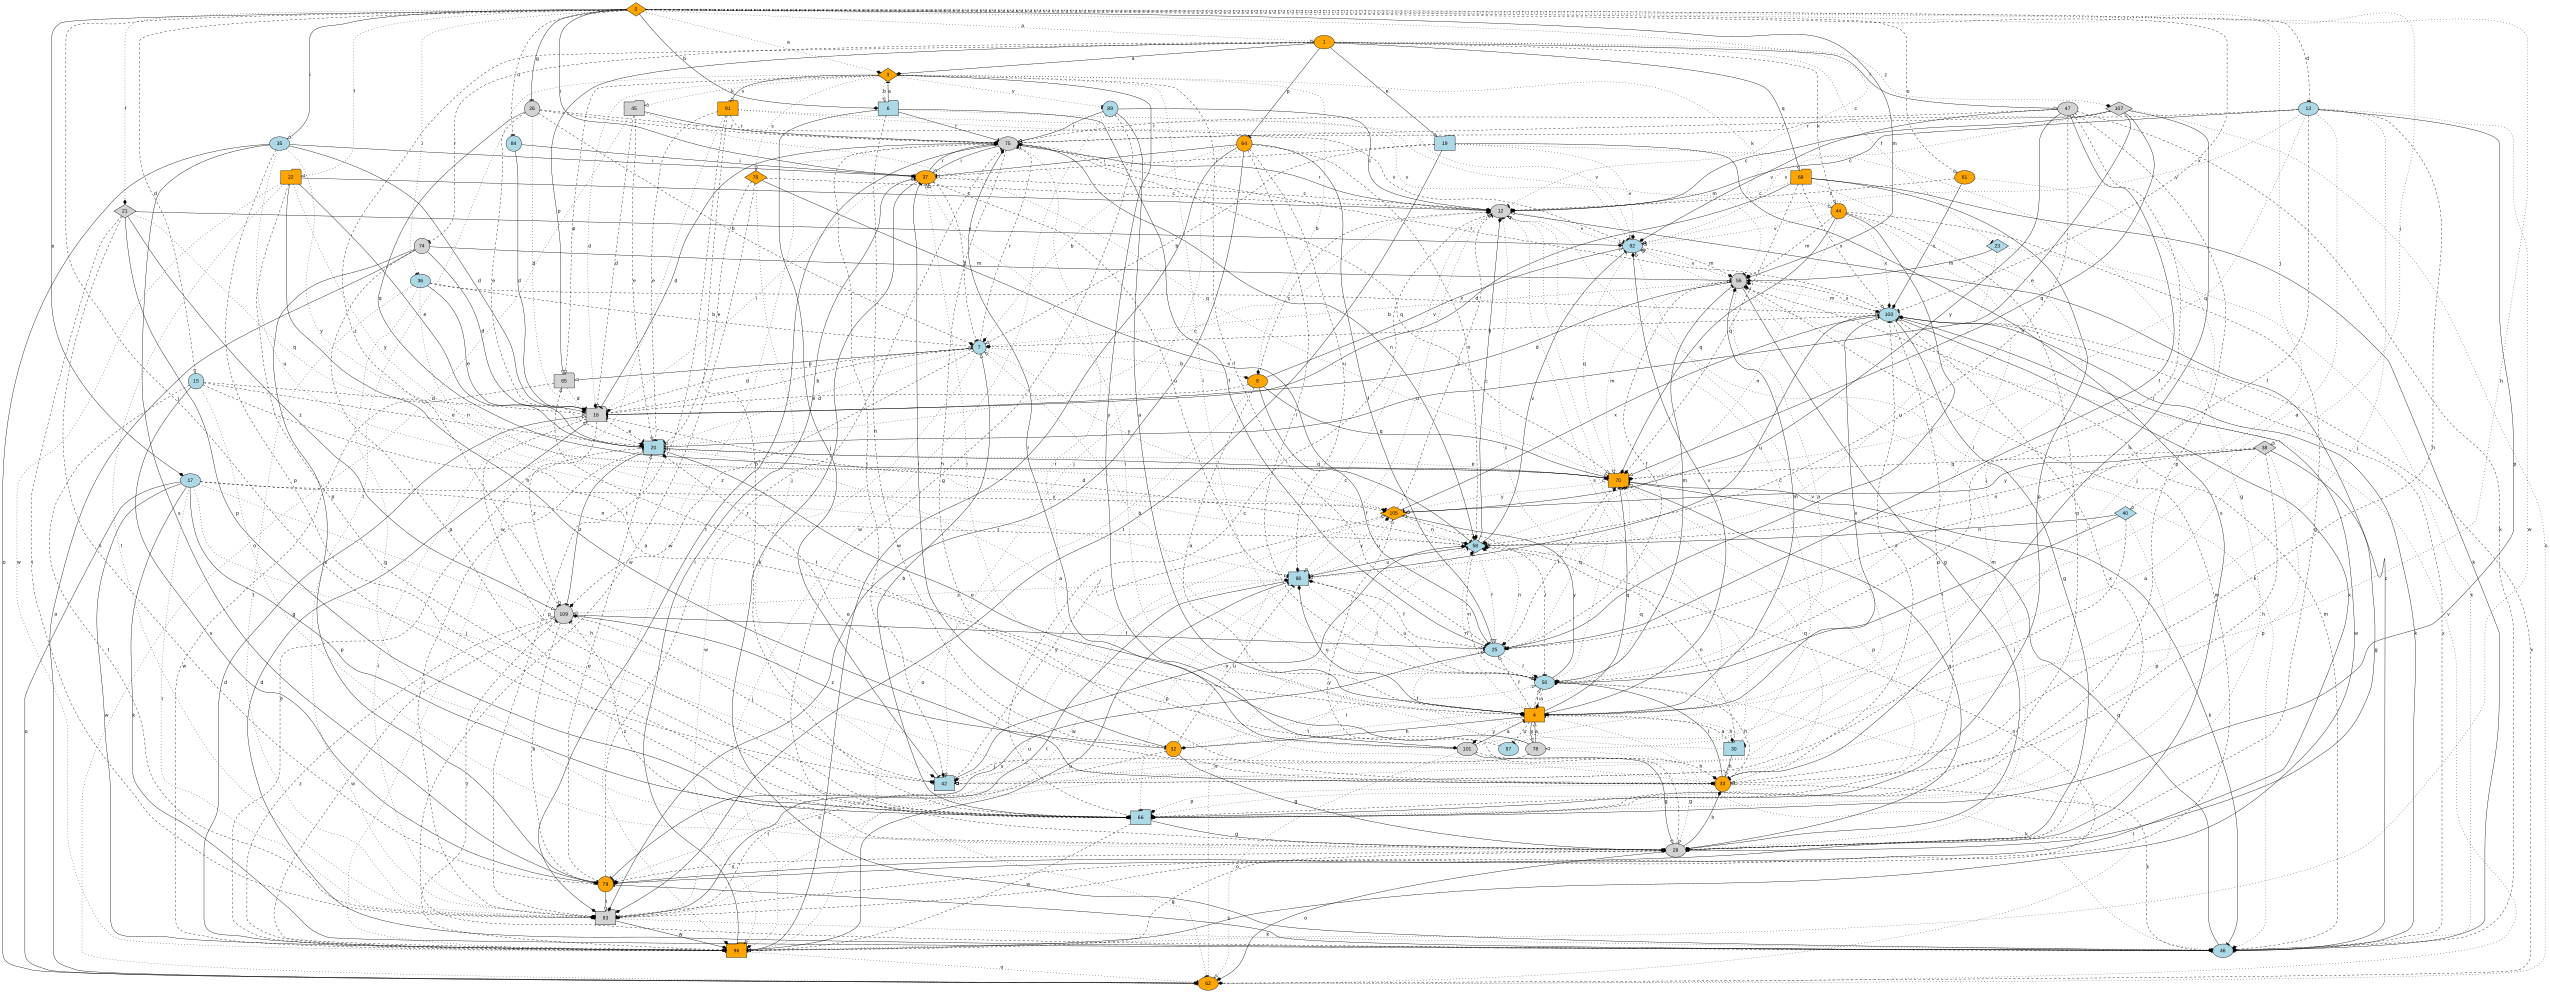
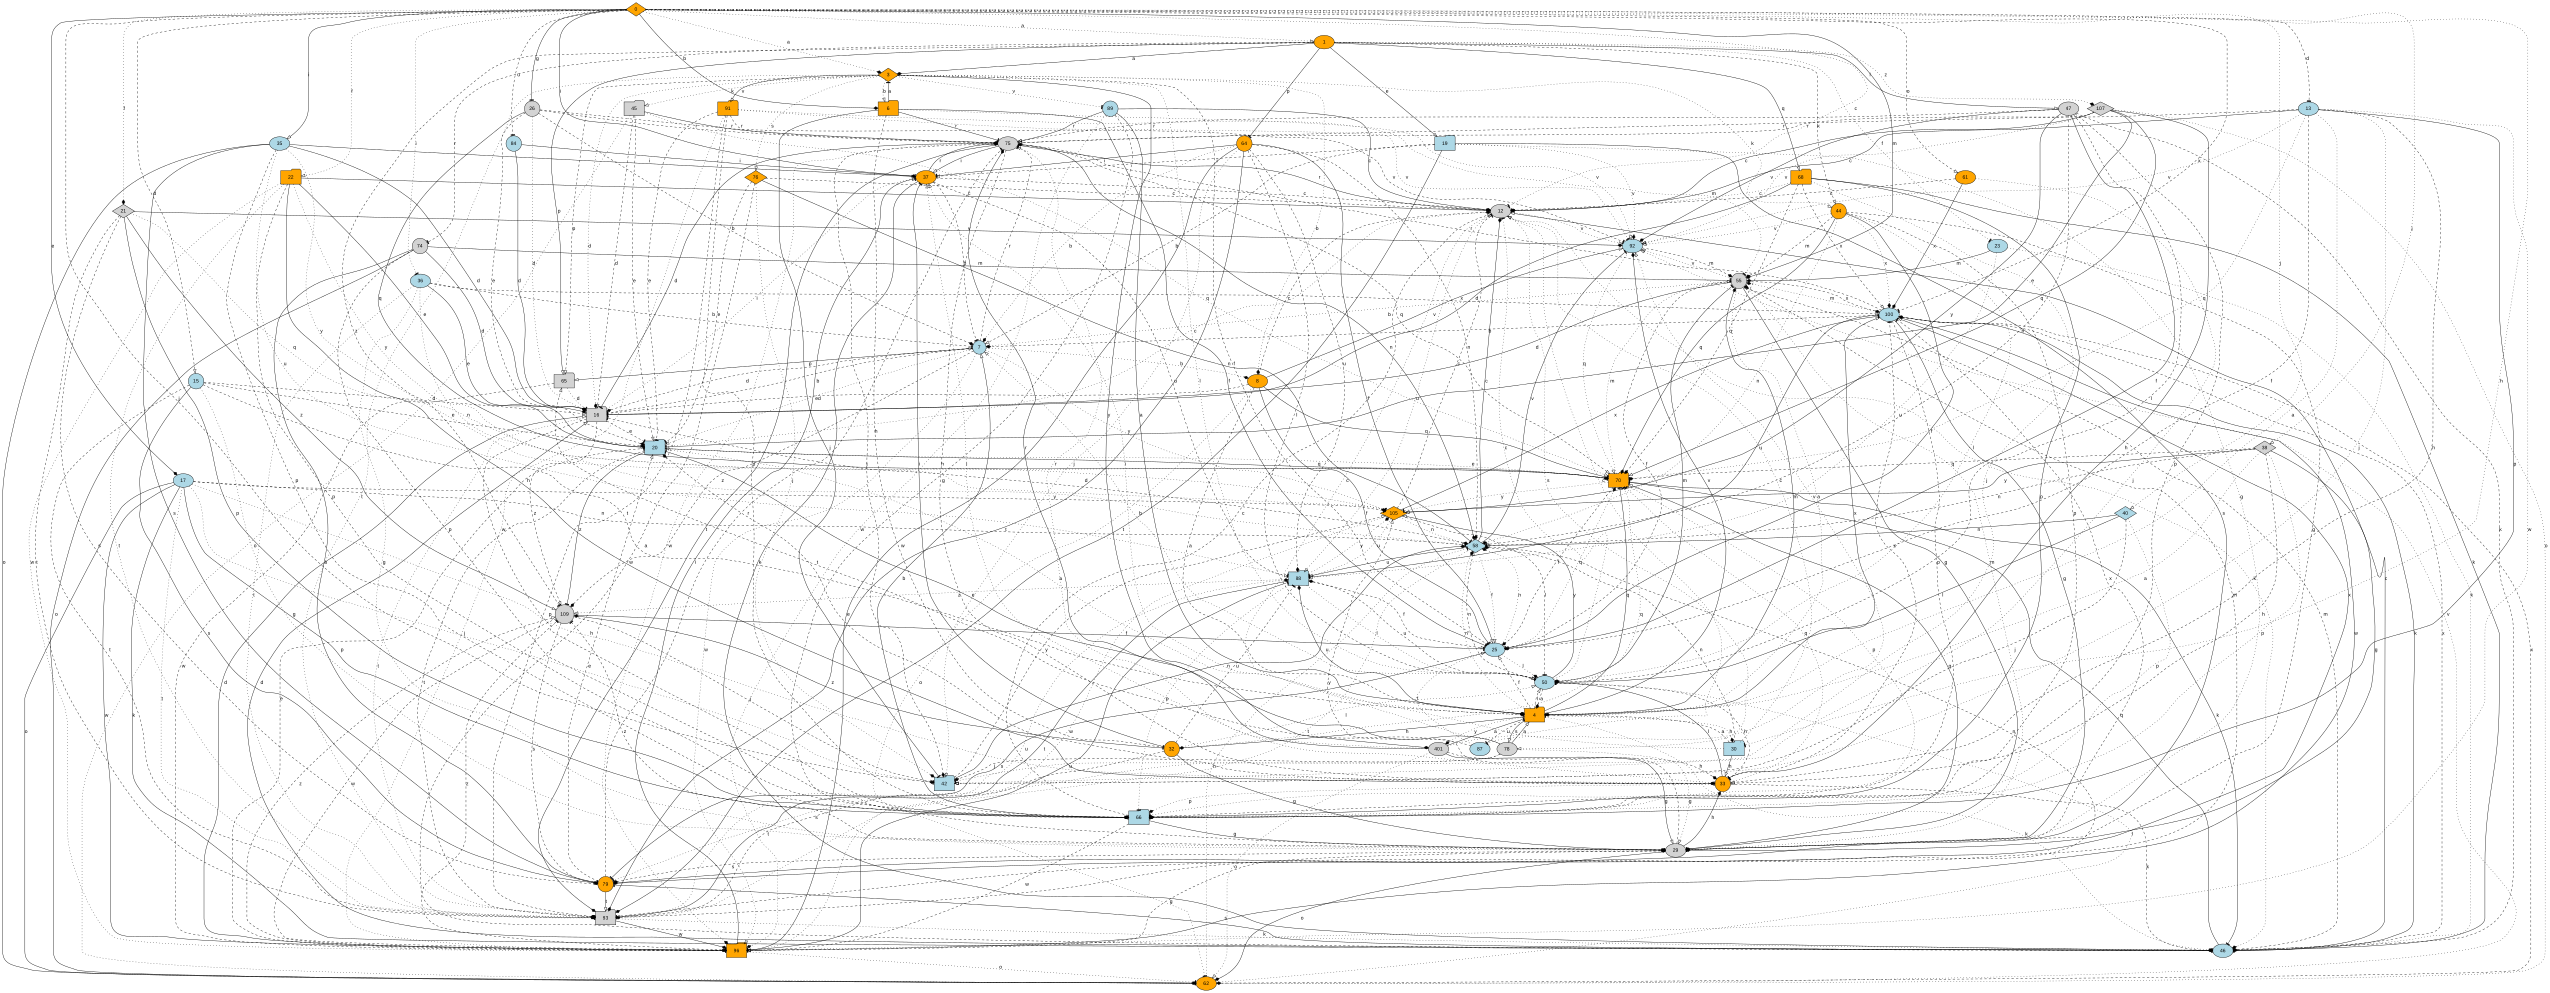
node "6": fillcolor lightblue -> orange
node "23": shape diamond -> ellipse
edge "109" -> "79": label "b" -> "s"
node "101": label "101" -> "401"
